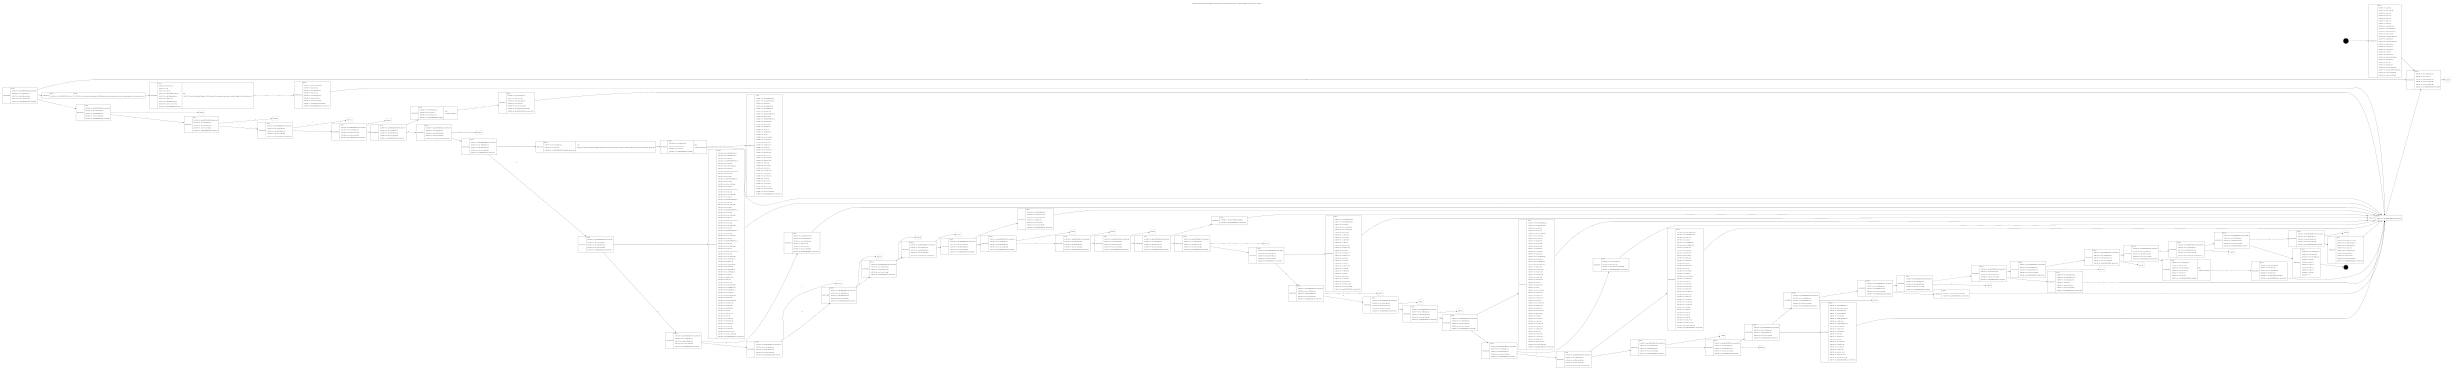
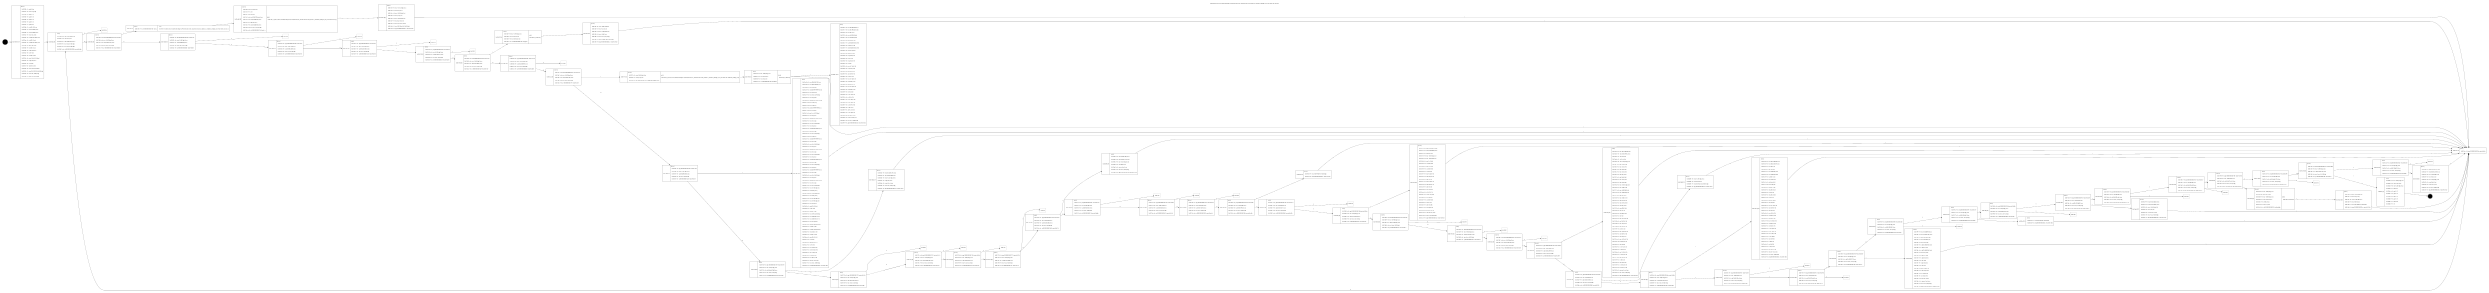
edge "0x401608 [28]" -> "0x4015eb [29]": reversed
